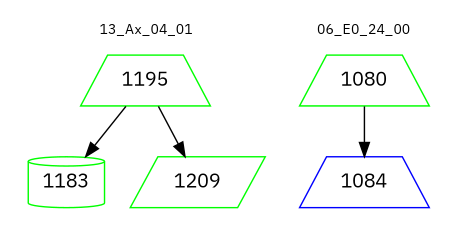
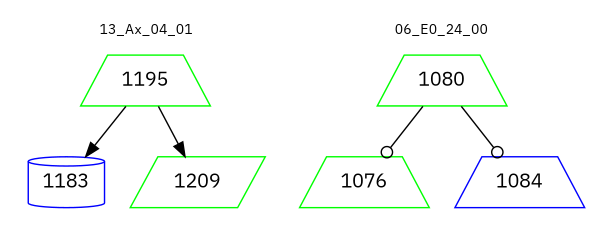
edge "1080" -> "1084": arrowhead normal -> odot
node "1183": color green -> blue
node "1076": added
